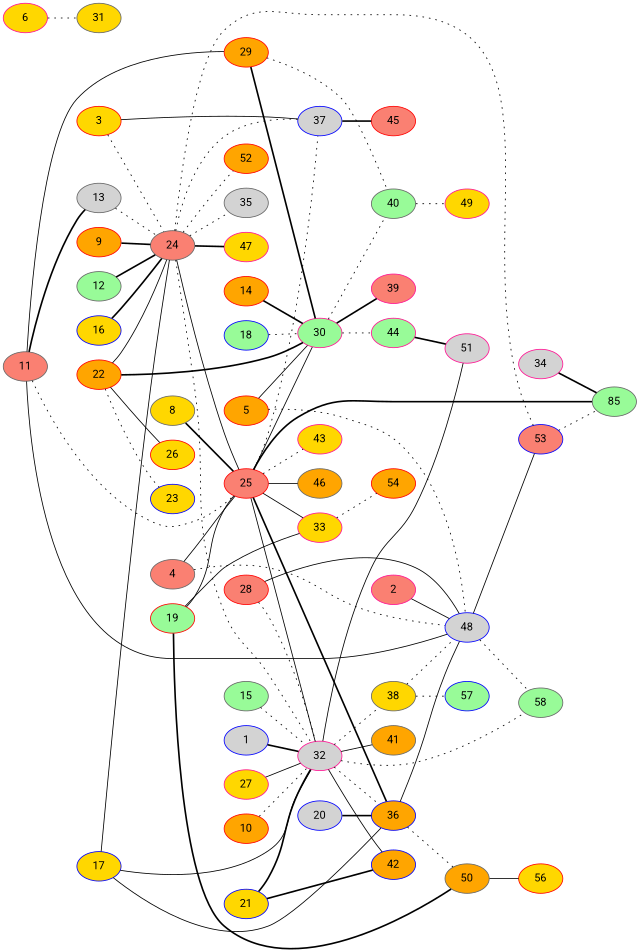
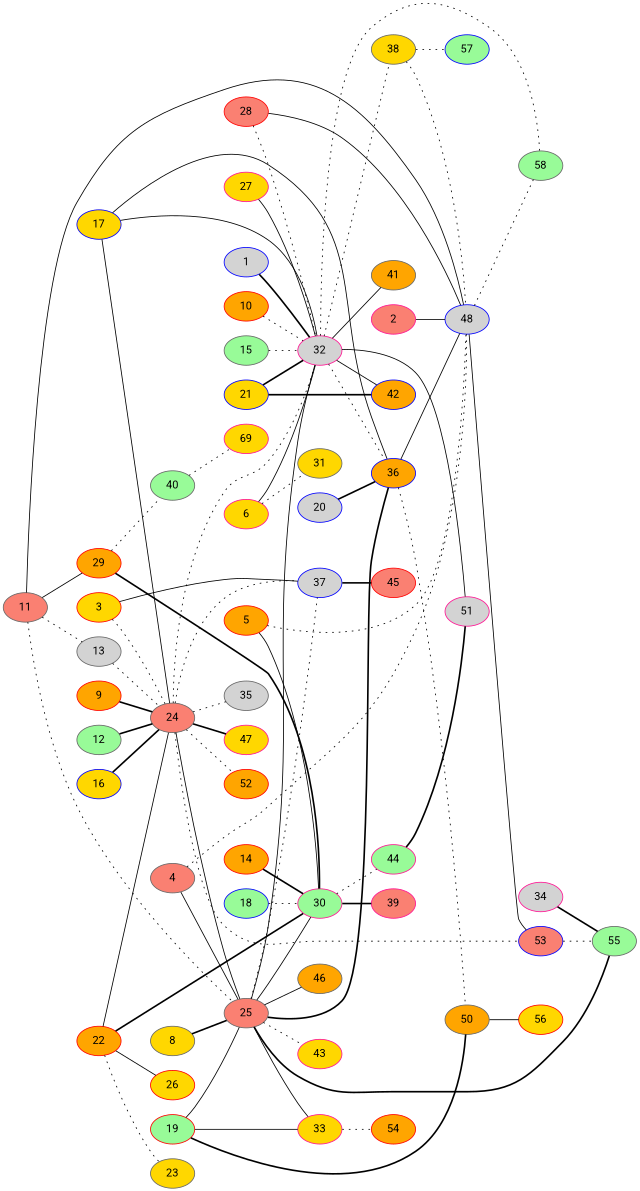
node "49": label "49" -> "69"
edge "40" -- "30": removed
edge "13" -- "11": style bold -> dotted
node "85": label "85" -> "55"
edge "32" -- "6": added
node "25": color red -> gray40
node "23": color blue -> gray40
